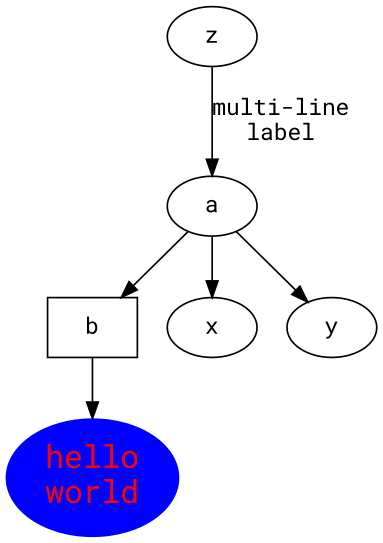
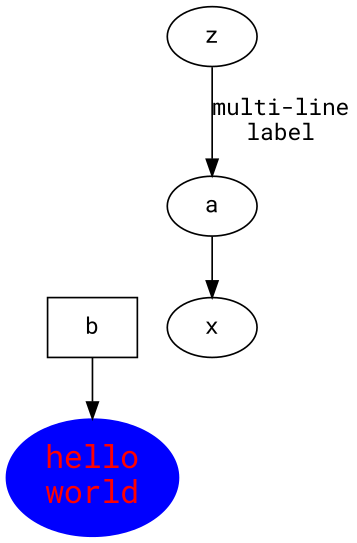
edge "a" -> "b": removed
node "y": removed
